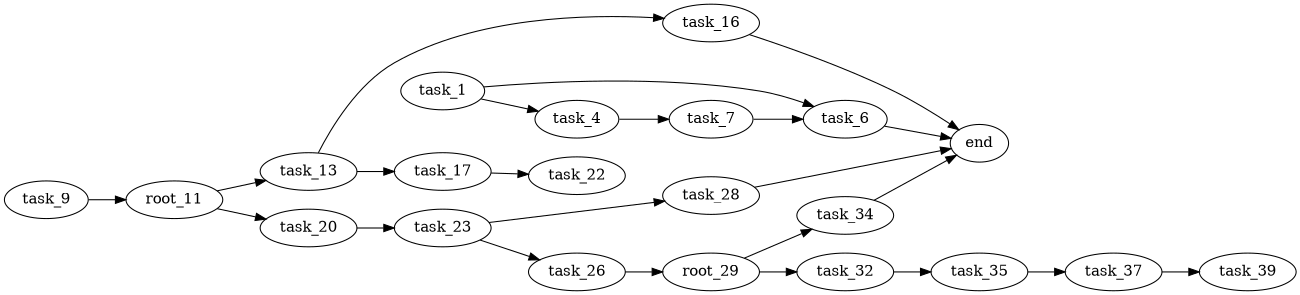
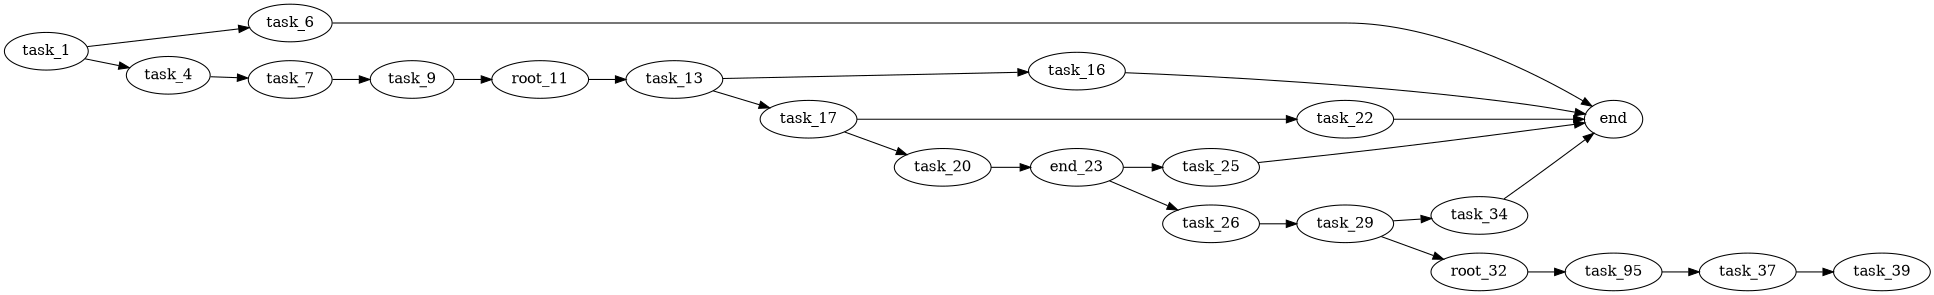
edge "task_7" -> "task_6": now "task_7" -> "task_9"
edge "task_22" -> "end": added
node "task_28": label "task_28" -> "task_25"
edge "root_11" -> "task_20": now "task_17" -> "task_20"
node "task_23": label "task_23" -> "end_23"
node "root_29": label "root_29" -> "task_29"
node "task_32": label "task_32" -> "root_32"
node "task_35": label "task_35" -> "task_95"
